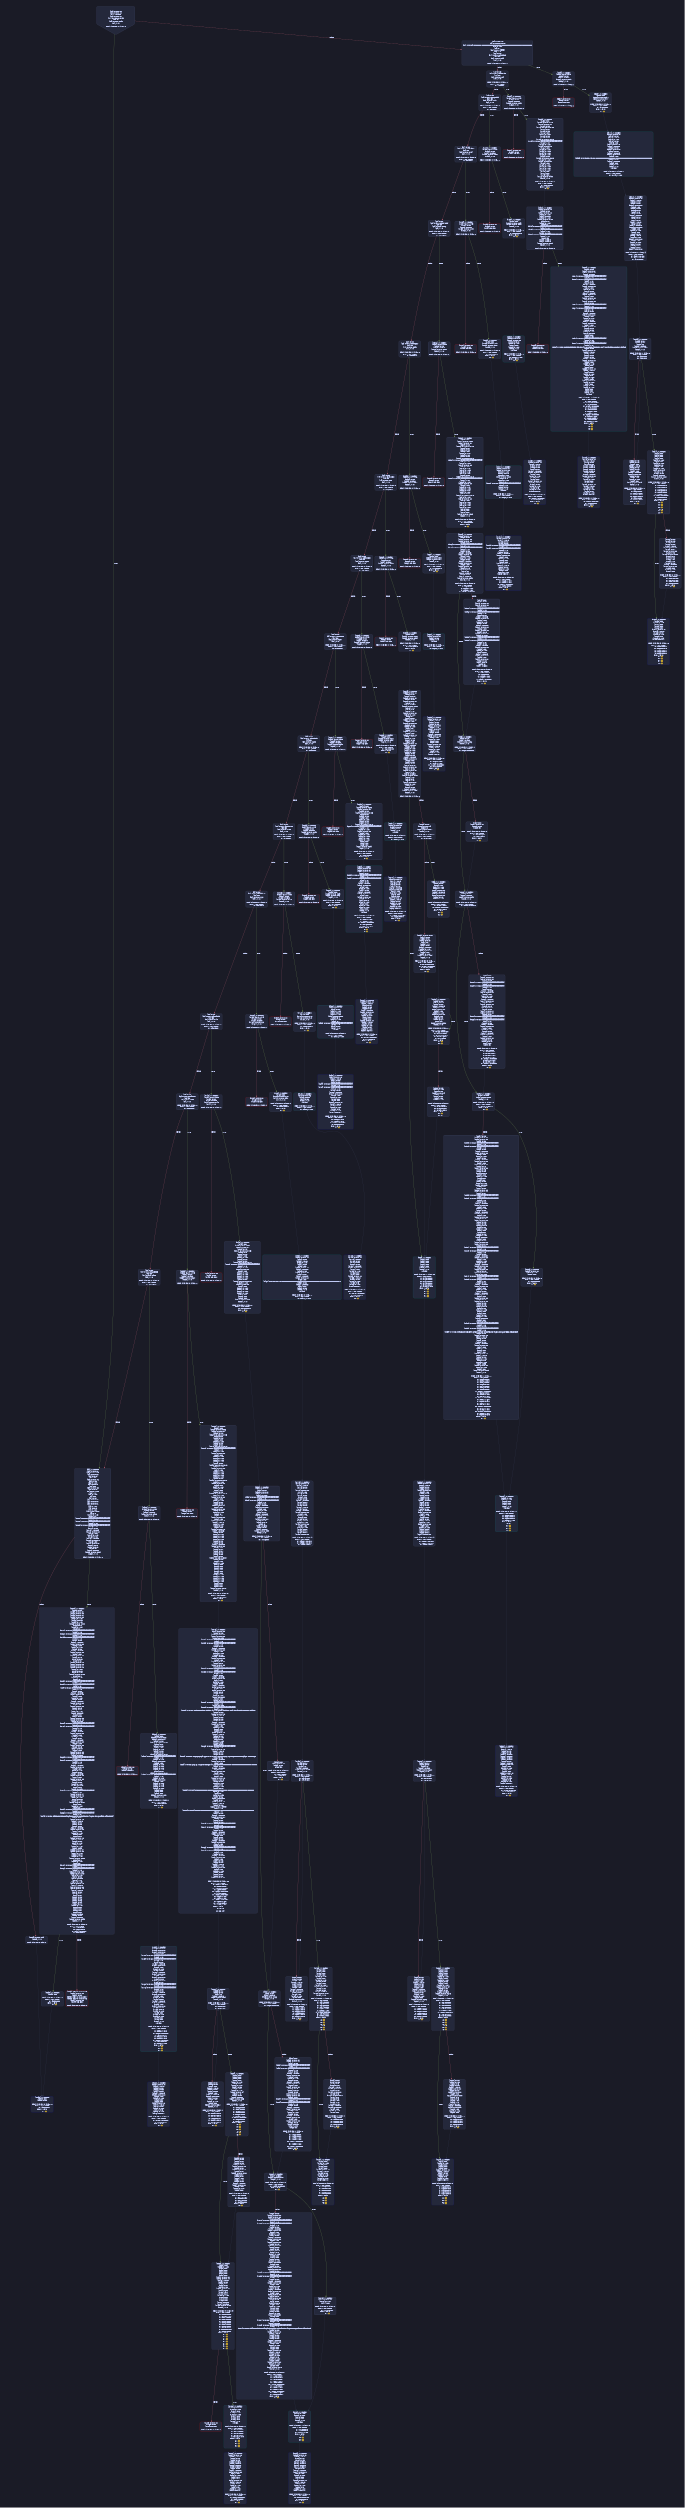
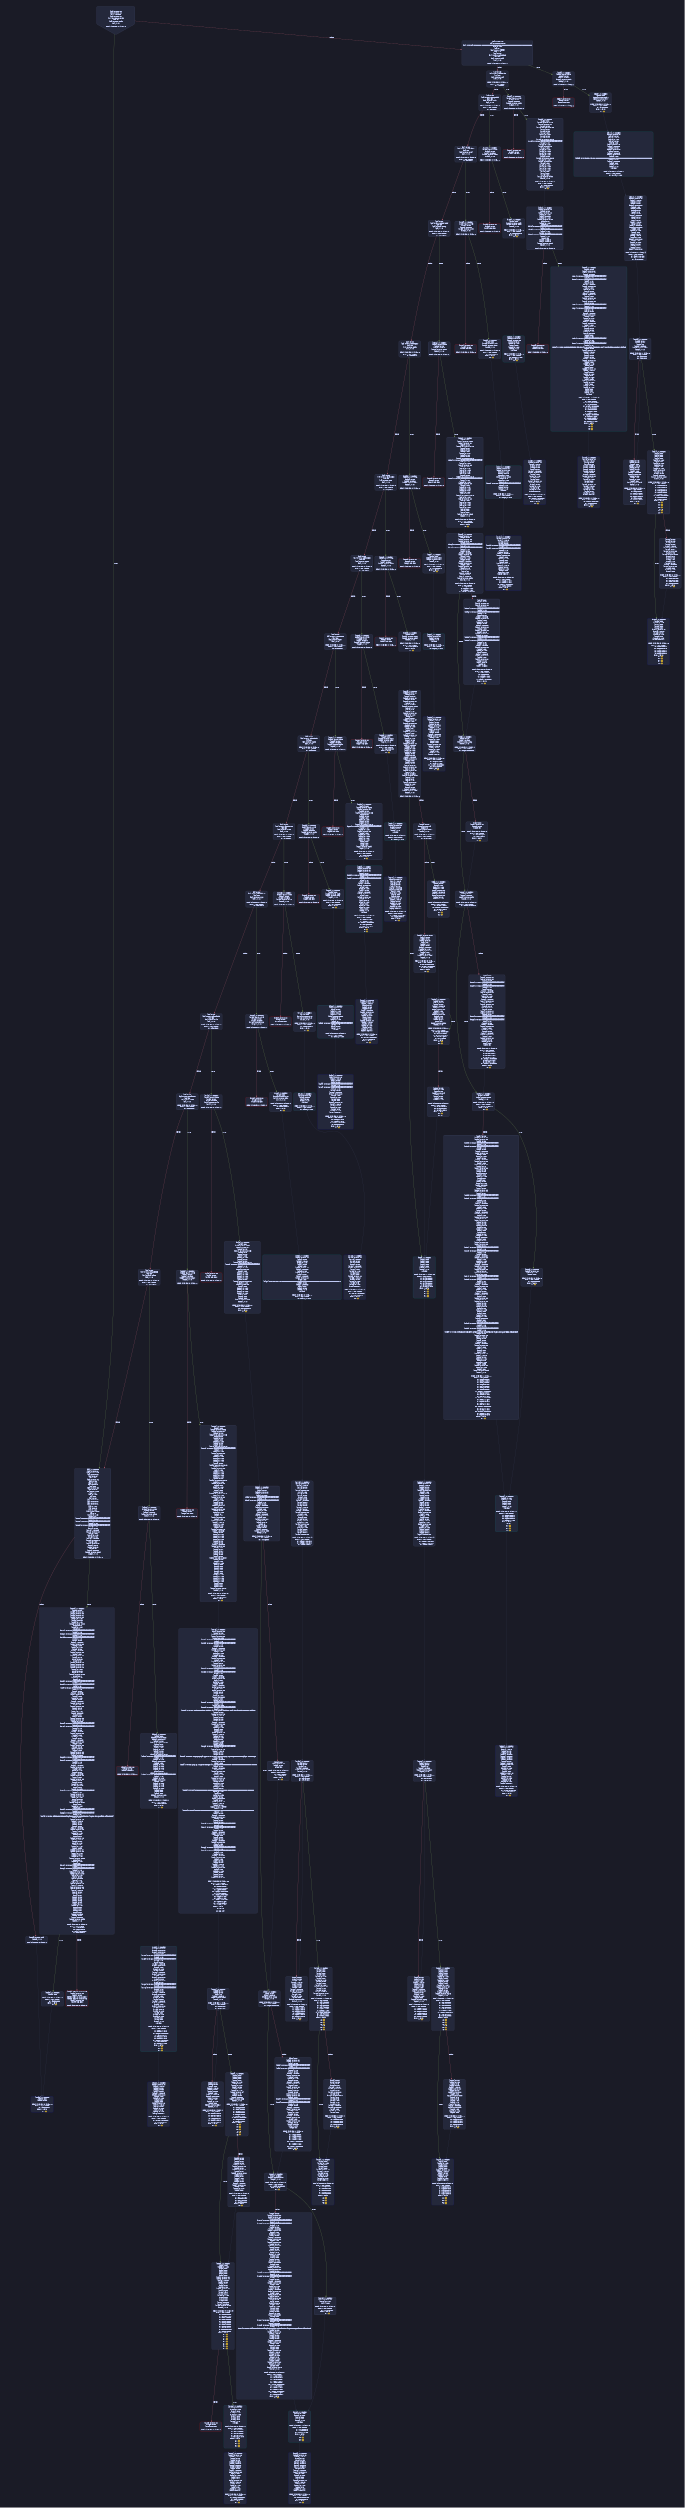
node "[0159] PUSH2 039c [015c] JUMP Stack size req: 0, abc: 0": label "[0159] PUSH2 039c [015c] JUMP Stack size req: 0, abc: 0" -> "[0159] PUSH2 039c [015c] JUMP Stack size req: 0, sizeΔ: 0"
